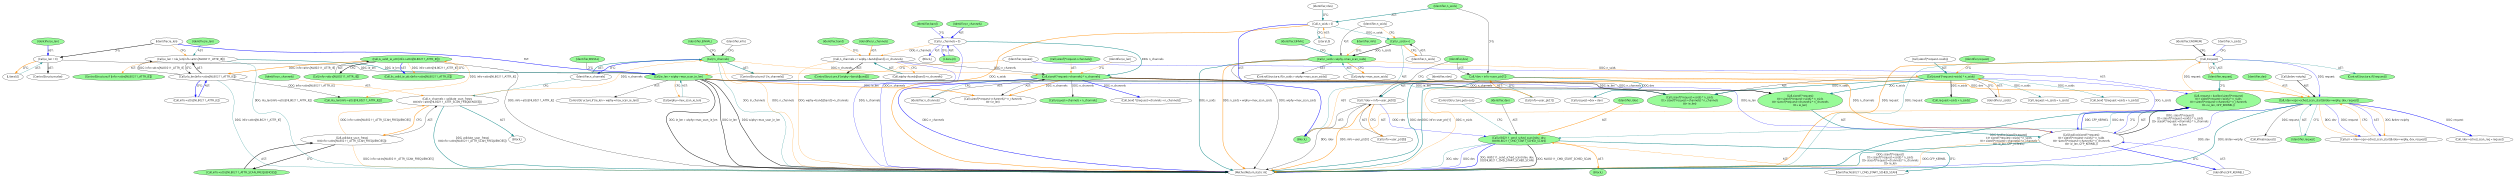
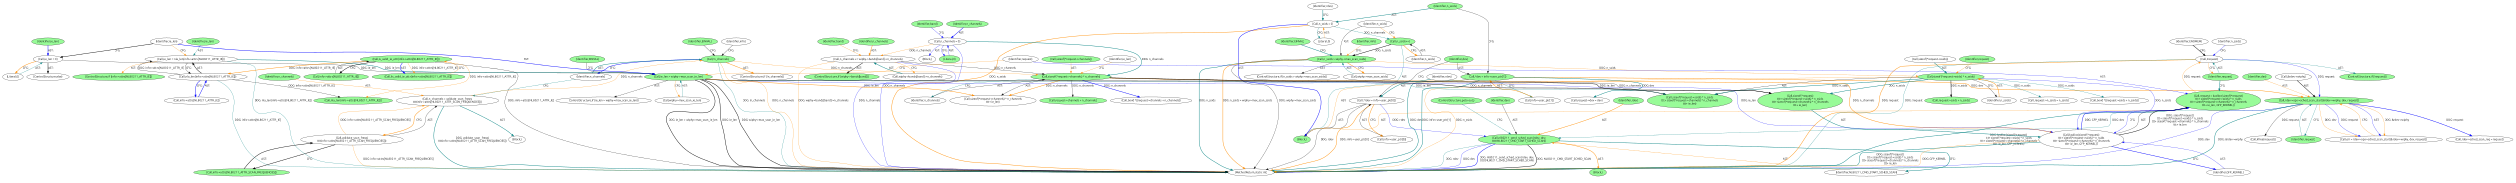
edge "(Call,n_ssids = 0)" -> "(Call,n_ssids++)": label "DDG: n_ssids" -> "DDG: n_channels"
edge "(Call,!n_channels)" -> "(ControlStructure,if (!n_channels))": color teal -> darkorange
node "(ControlStructure,goto out;)": fillcolor white -> palegreen
edge "(Call,sizeof(*request->channels) * n_channels)" -> "(MethodReturn,static int)": removed, label "DDG: n_channels"
